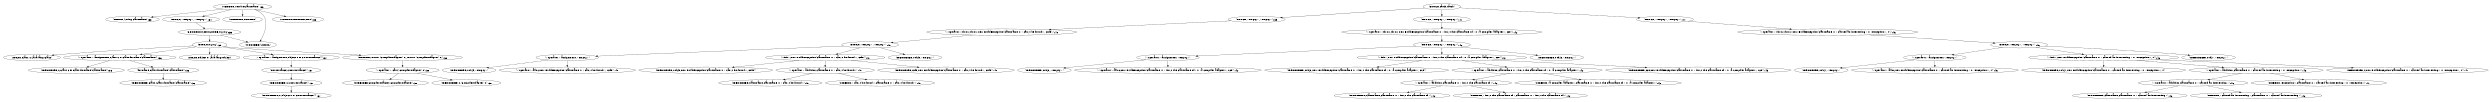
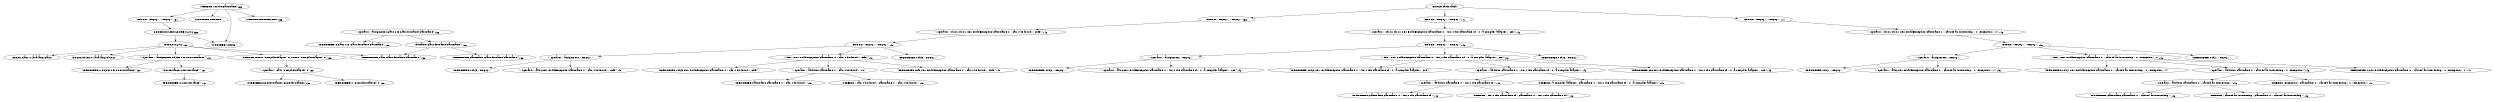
node "(PARAM,String className)": removed
edge "(BLOCK,try,try)" -> "(<operator>.assignment,Class c = Class.forName(className))": now "(BLOCK,try,try)" -> "(IDENTIFIER,Class,Class.forName(className))"
node "(IDENTIFIER,className,Class.forName(className))": added
edge "(IDENTIFIER,c,c.newInstance())" -> "(IDENTIFIER,o,Object o = c.newInstance())": now "(<operator>.assignment,Object o = c.newInstance())" -> "(IDENTIFIER,o,Object o = c.newInstance())"
